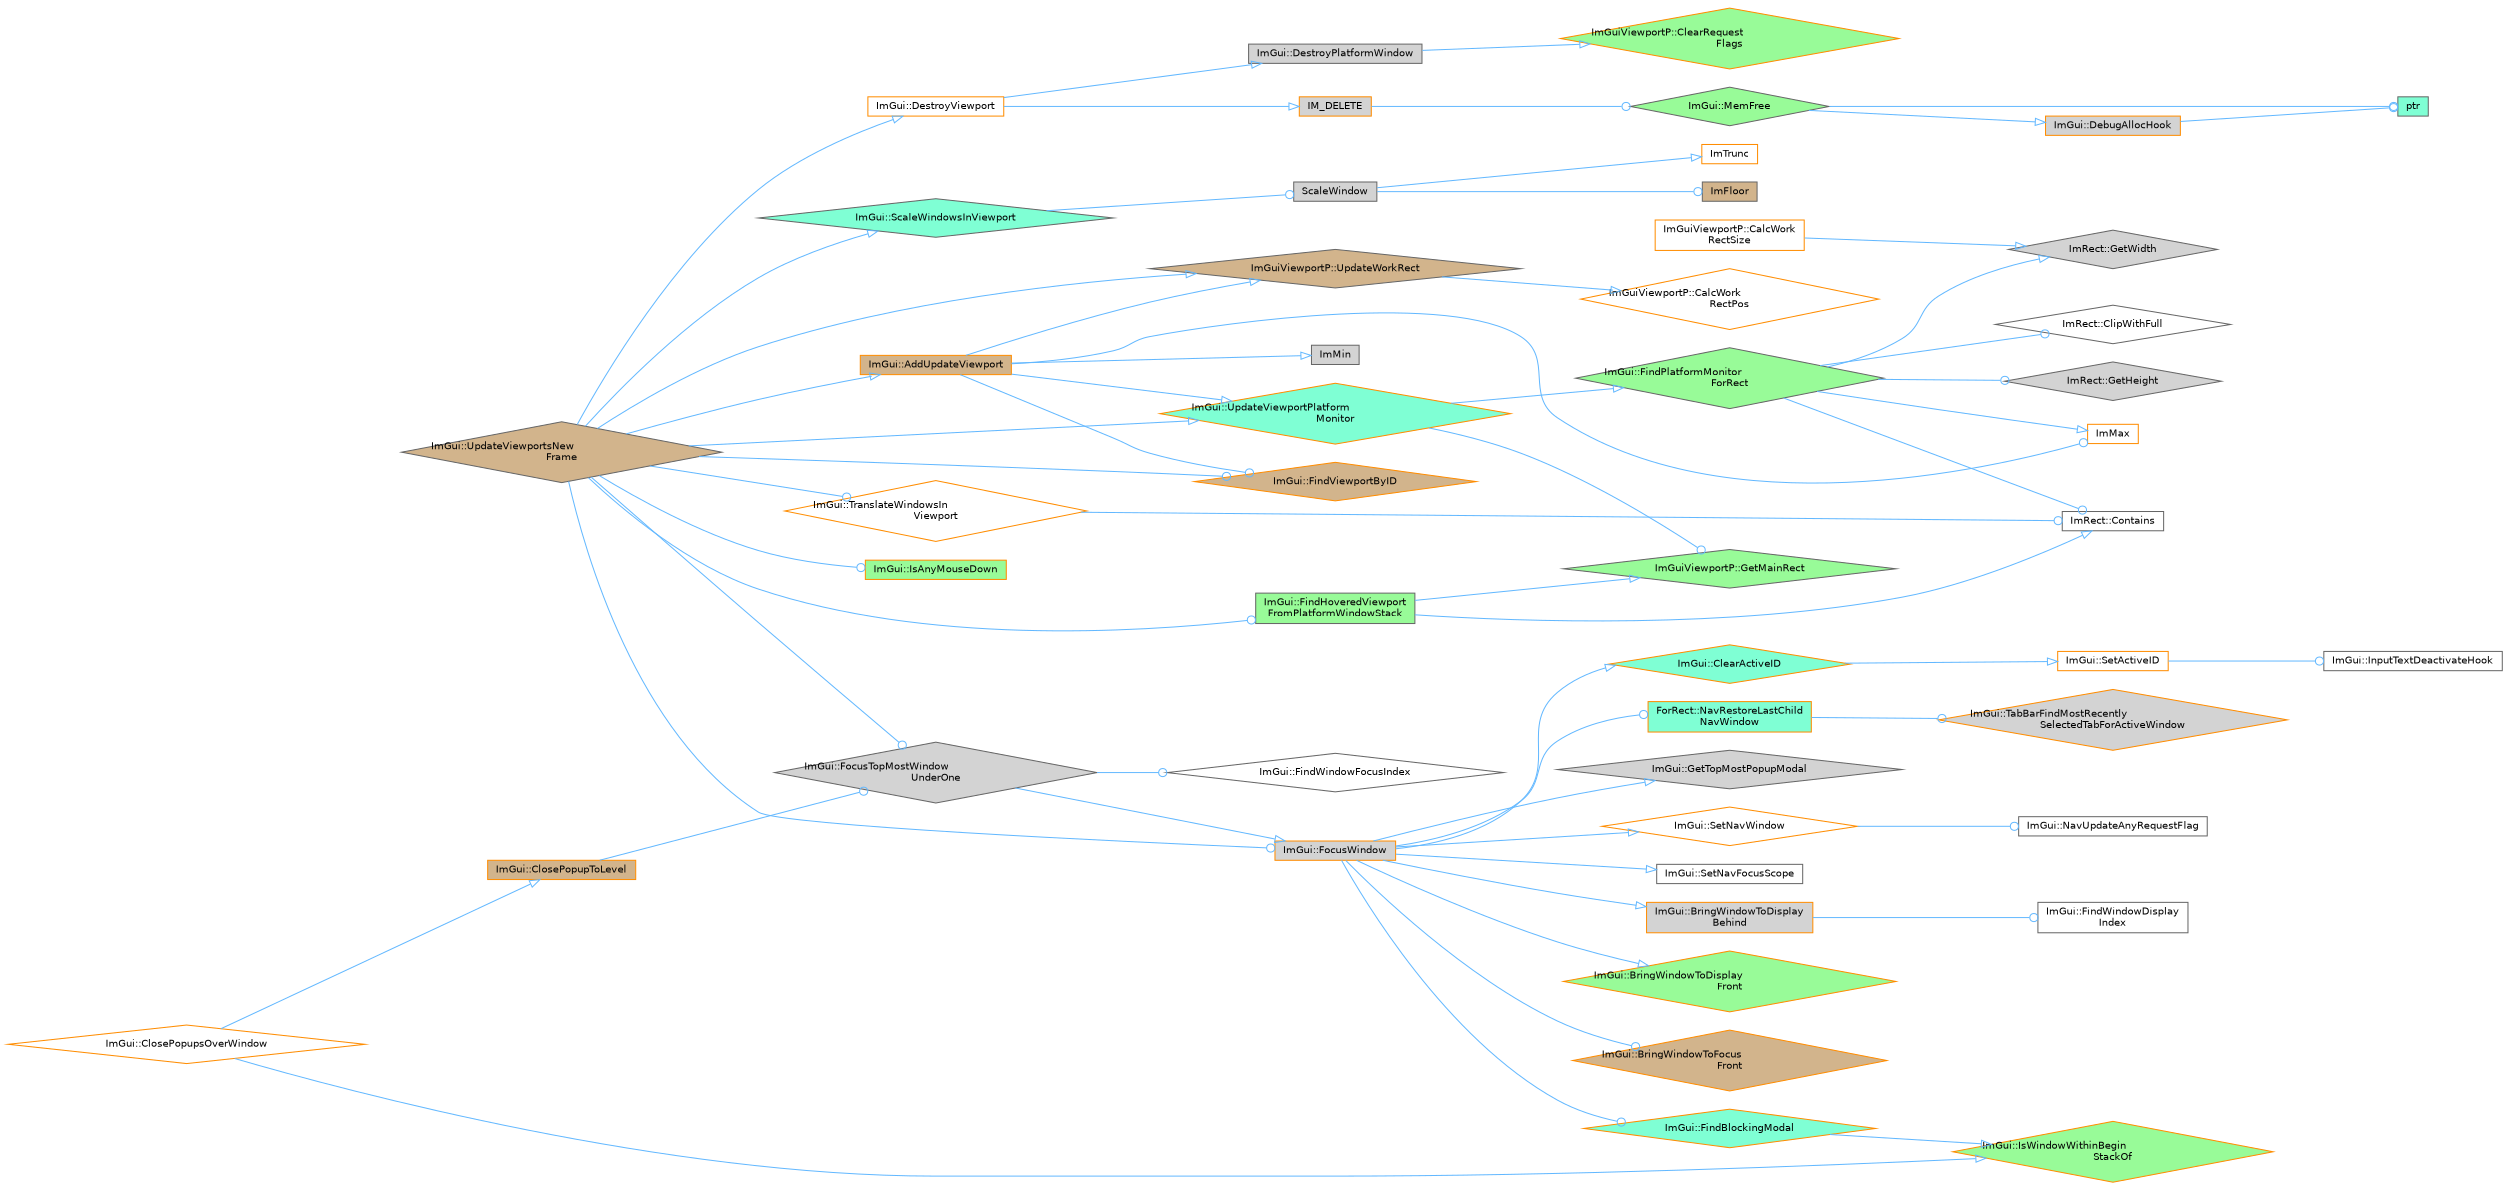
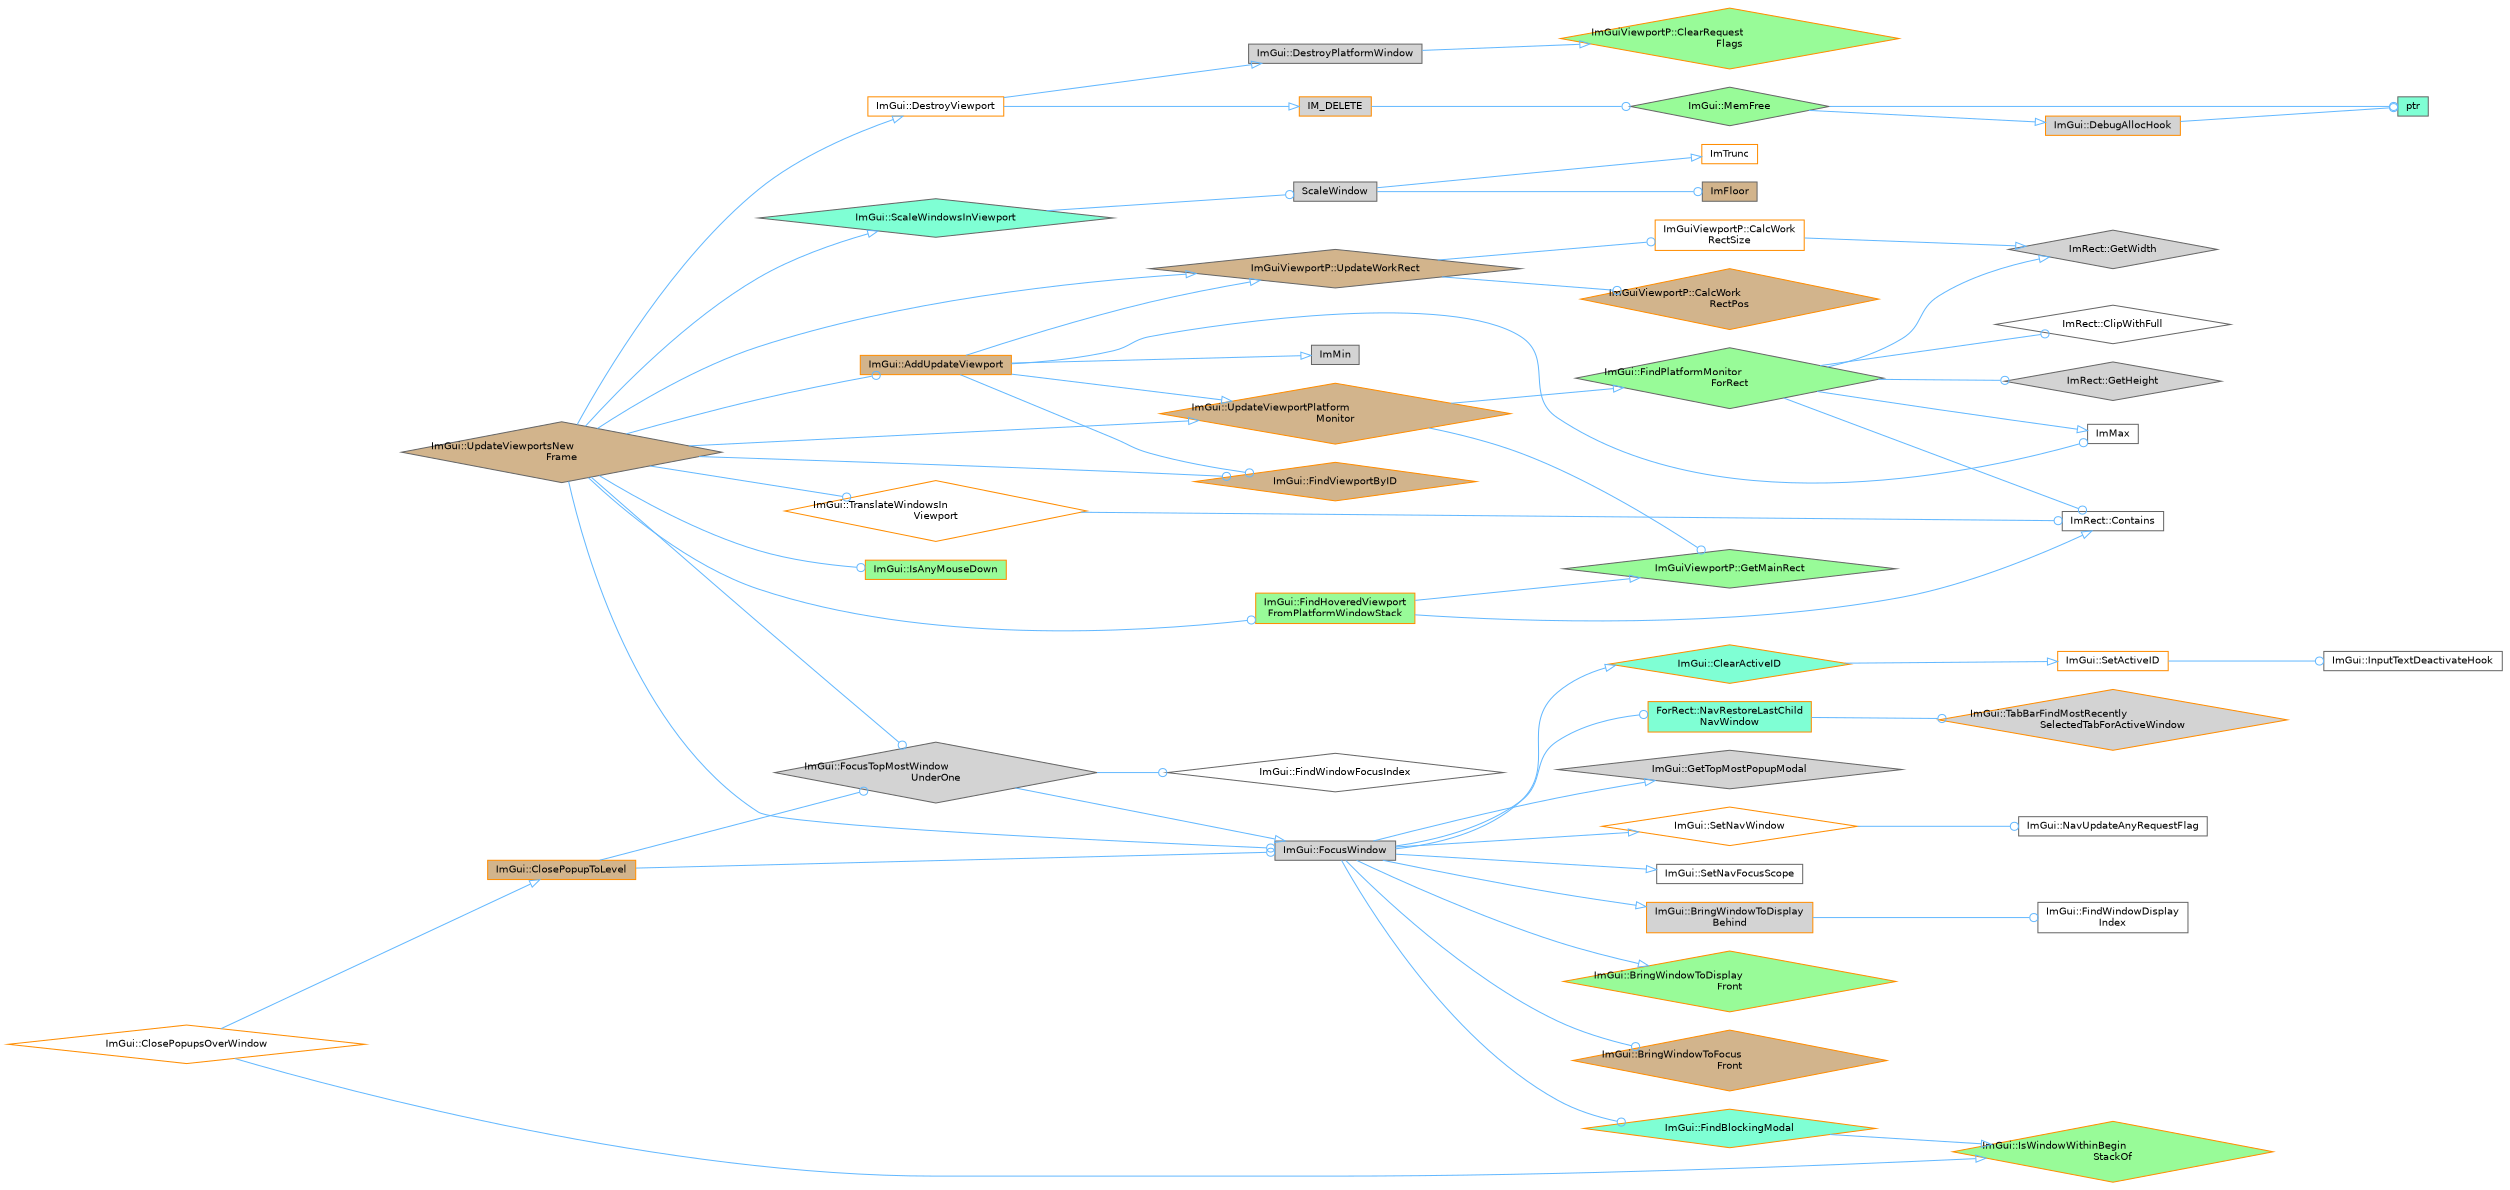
edge "ImGuiViewportP::UpdateWorkRect" -> "ImGuiViewportP::CalcWork RectSize": added
edge "ImGuiViewportP::UpdateWorkRect" -> "ImGuiViewportP::CalcWork RectPos": arrowhead onormal -> odot
node "ImGuiViewportP::CalcWork RectPos": fillcolor white -> tan
edge "ImGui::UpdateViewportsNew Frame" -> "ImGui::AddUpdateViewport": arrowhead onormal -> odot
node "ImGui::UpdateViewportPlatform Monitor": fillcolor aquamarine -> tan
node "ImMax": color darkorange -> gray40
node "ImGui::FindHoveredViewport FromPlatformWindowStack": color gray40 -> darkorange
node "ImGui::FocusWindow": color darkorange -> gray40
edge "ImGui::ClosePopupToLevel" -> "ImGui::FocusWindow": added
